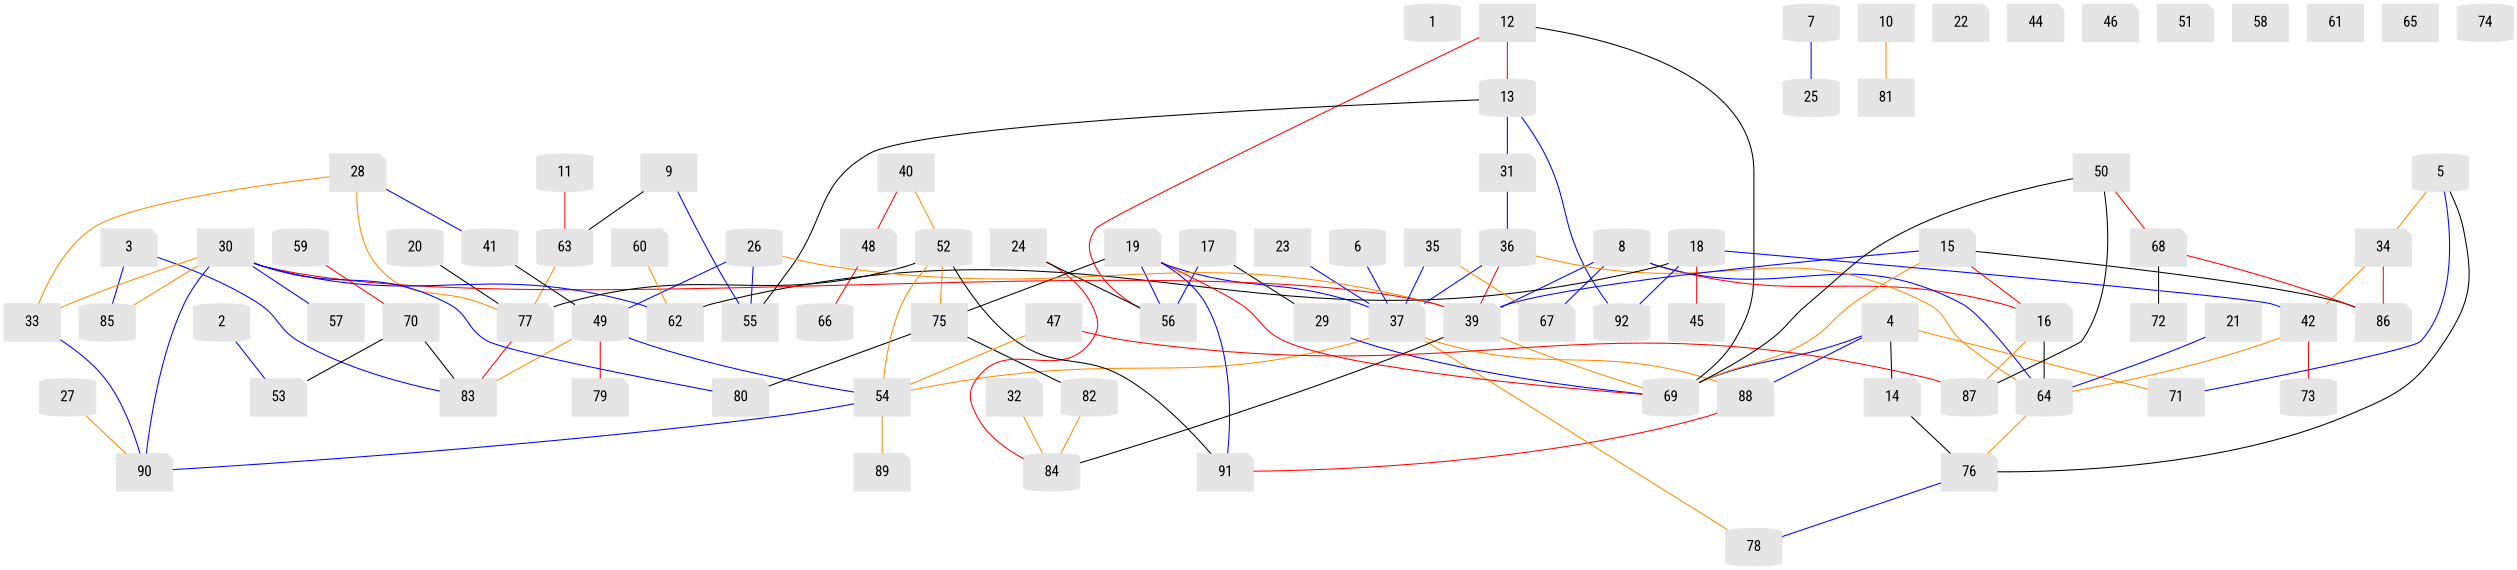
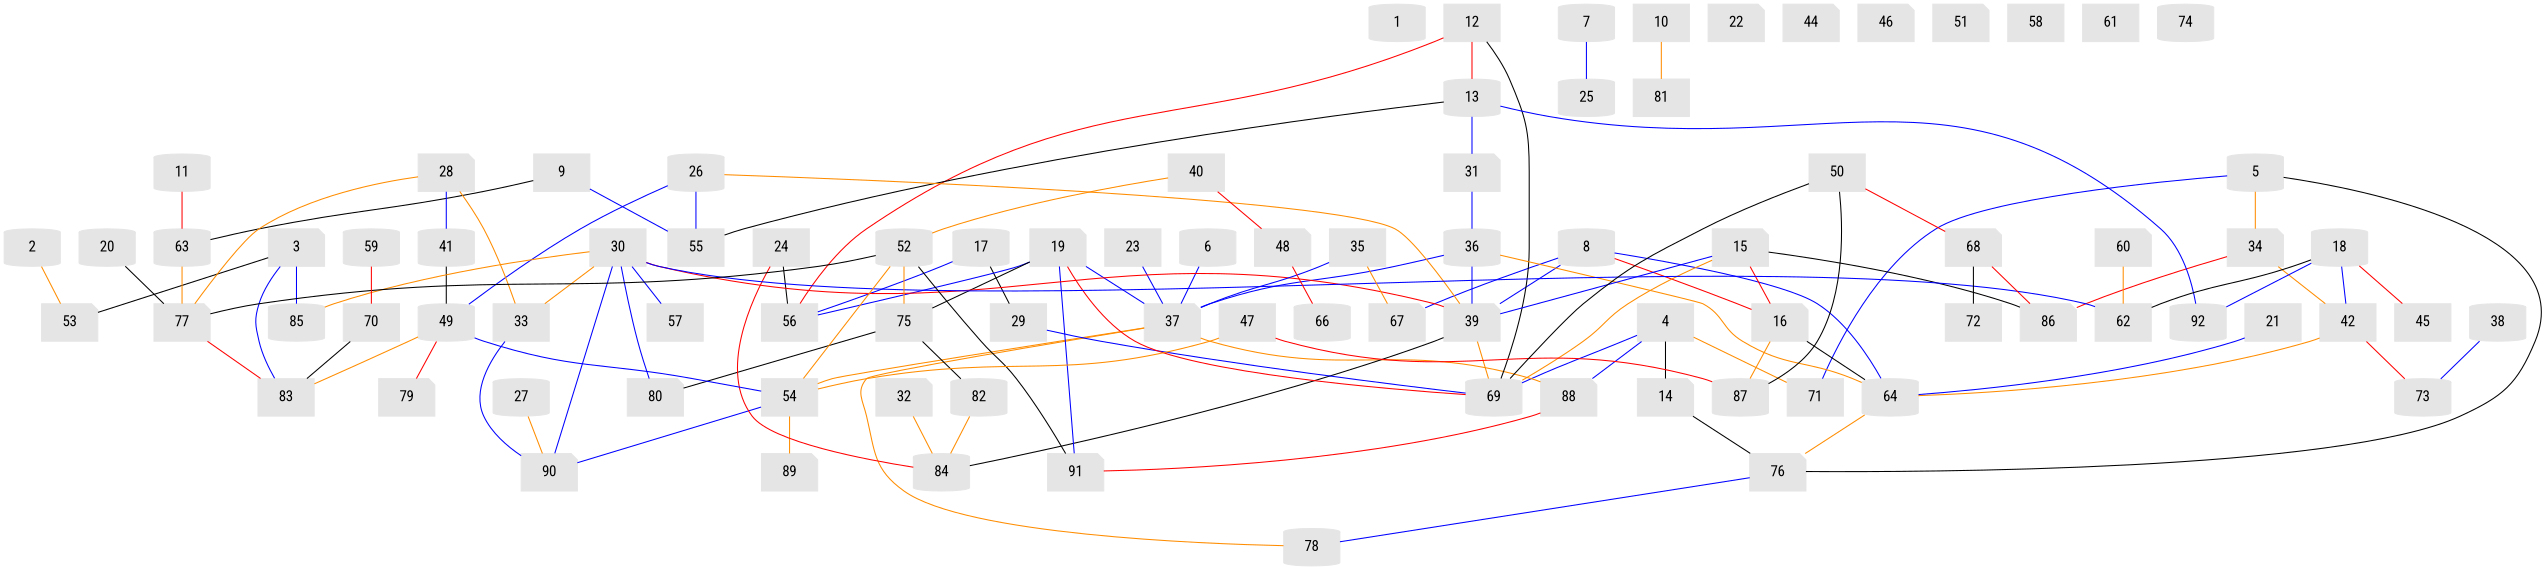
node "65": removed
edge "36" -- "39": color red -> blue
node "38": added
edge "70" -- "53": now "3" -- "53"
edge "2" -- "53": color blue -> darkorange
